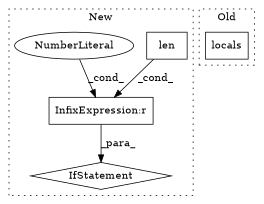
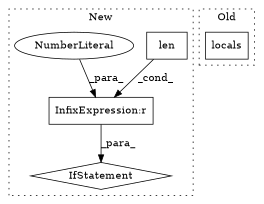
edge "NumberLiteral" -> "InfixExpression:r": label "_cond_" -> "_para_"
